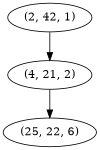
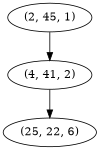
node "(2, 42, 1)": label "(2, 42, 1)" -> "(2, 45, 1)"
node "(4, 21, 2)": label "(4, 21, 2)" -> "(4, 41, 2)"
